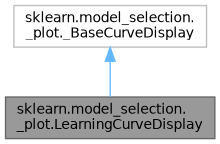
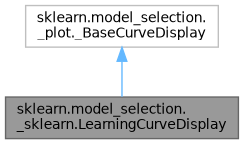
node "sklearn.model_selection. _plot.LearningCurveDisplay": label "sklearn.model_selection. _plot.LearningCurveDisplay" -> "sklearn.model_selection. _sklearn.LearningCurveDisplay"
